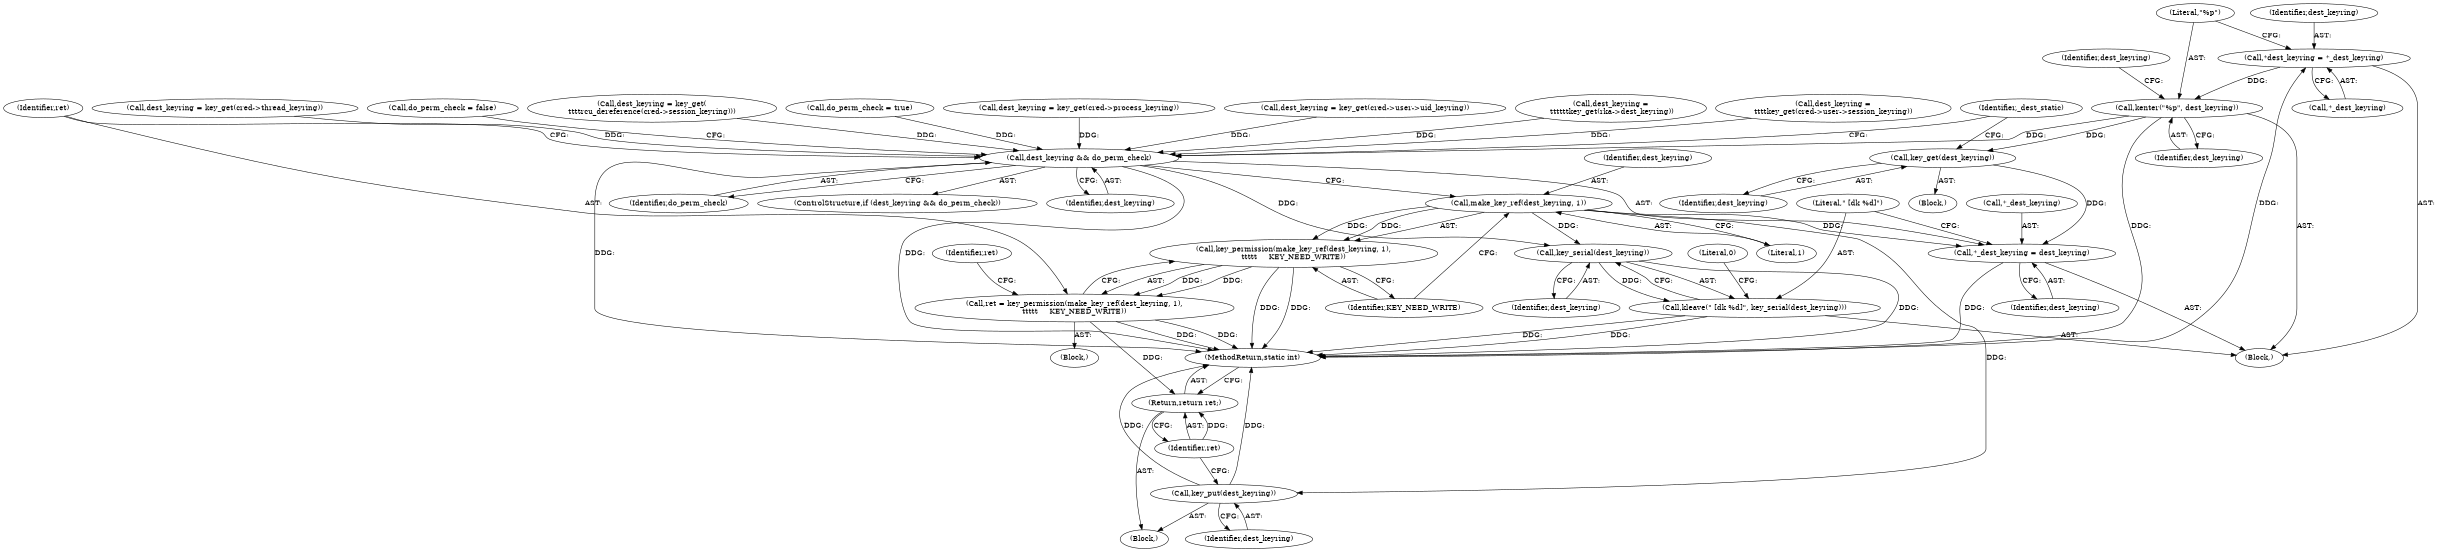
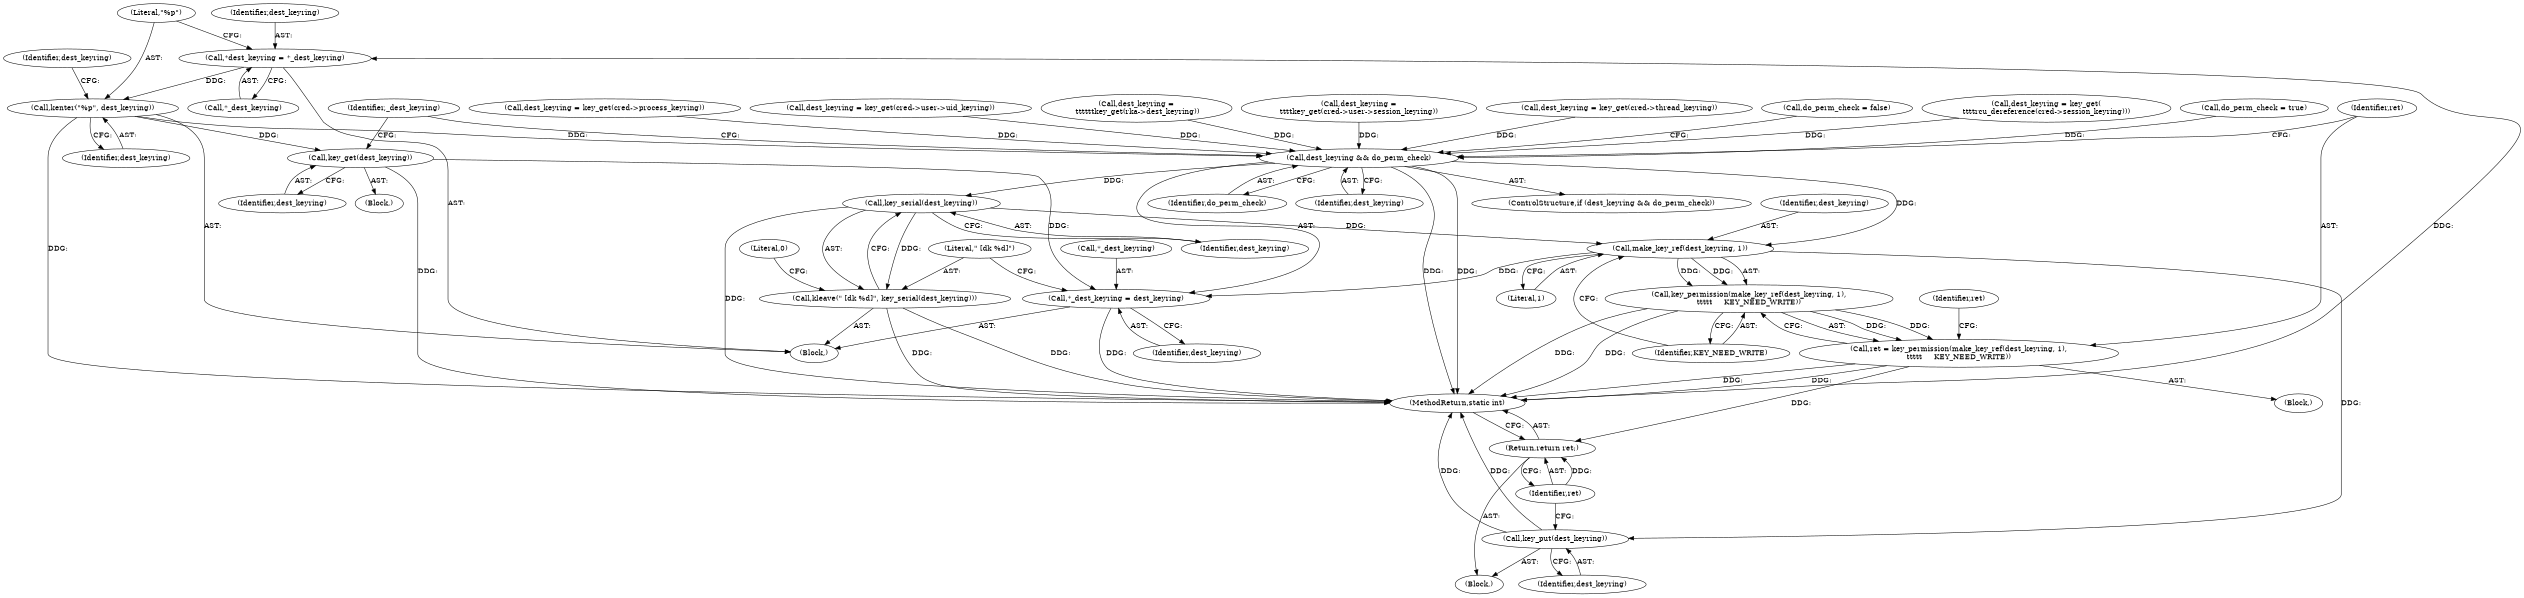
node "(Identifier,_dest_static)": label "(Identifier,_dest_static)" -> "(Identifier,_dest_keyring)"
edge "(Call,dest_keyring && do_perm_check)" -> "(Call,make_key_ref(dest_keyring, 1))": label "CFG: " -> "DDG: "
edge "(Call,make_key_ref(dest_keyring, 1))" -> "(Call,key_serial(dest_keyring))": reversed
edge "(Call,key_get(dest_keyring))" -> "(MethodReturn,static int)": added, label "DDG:"
